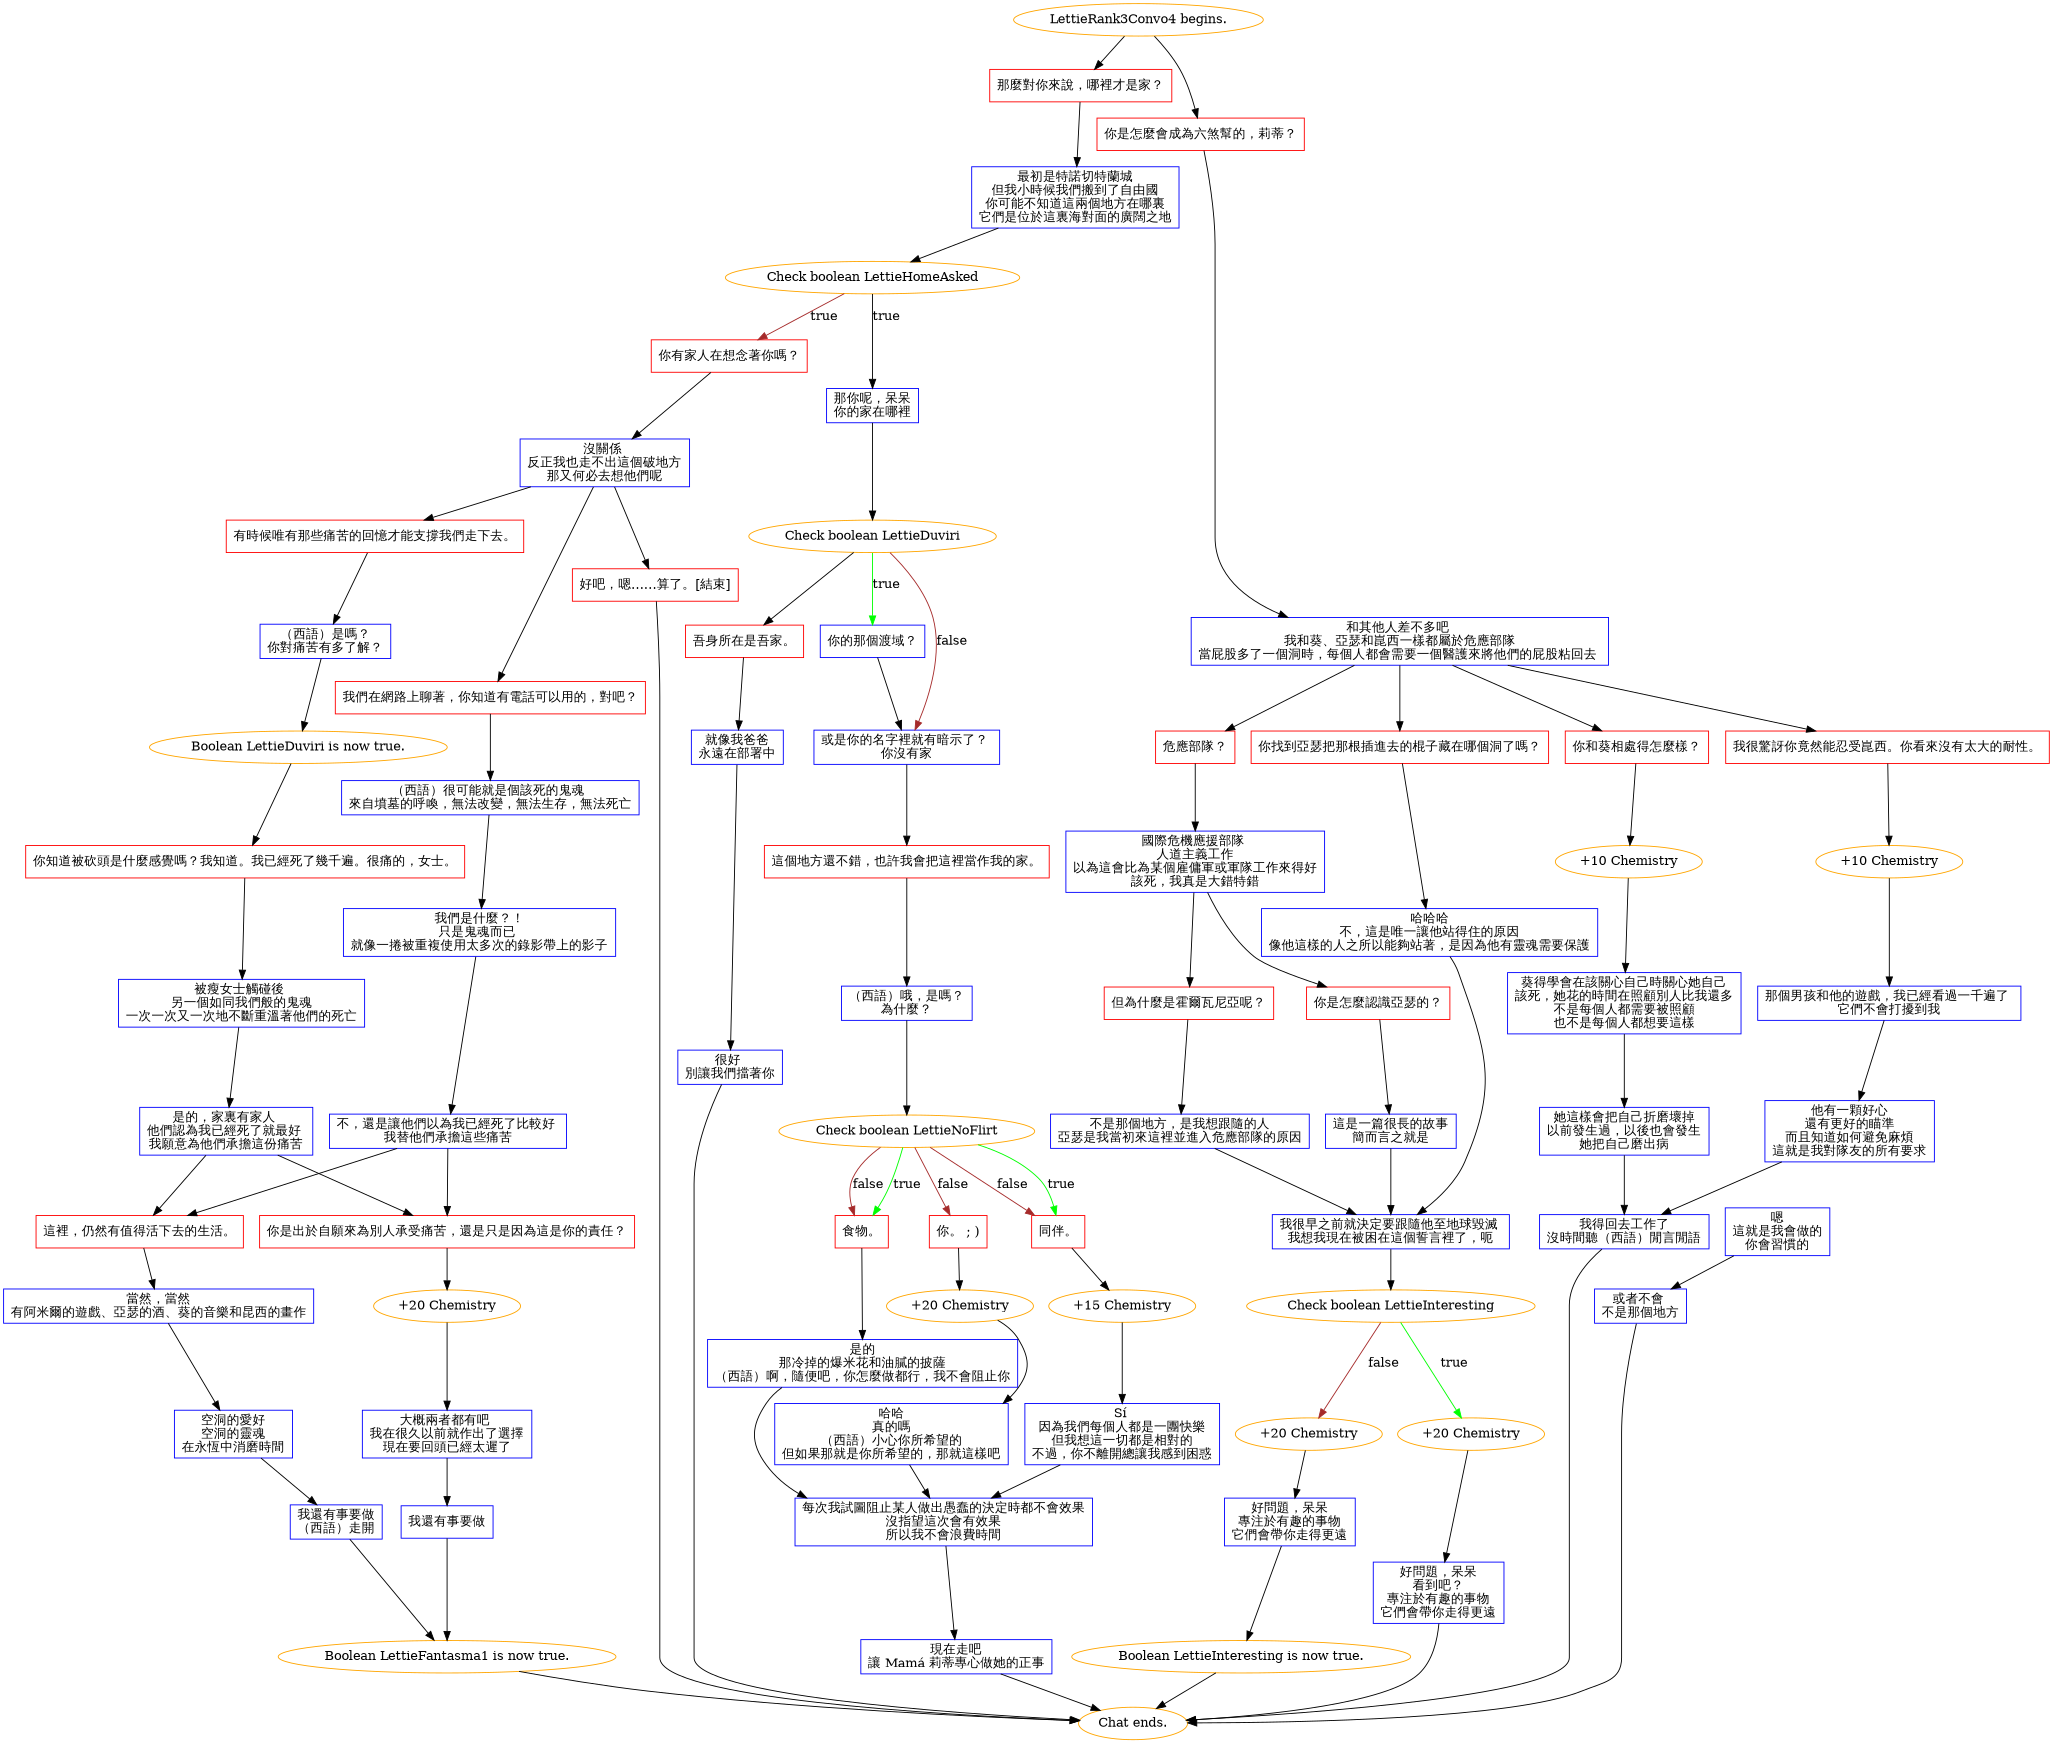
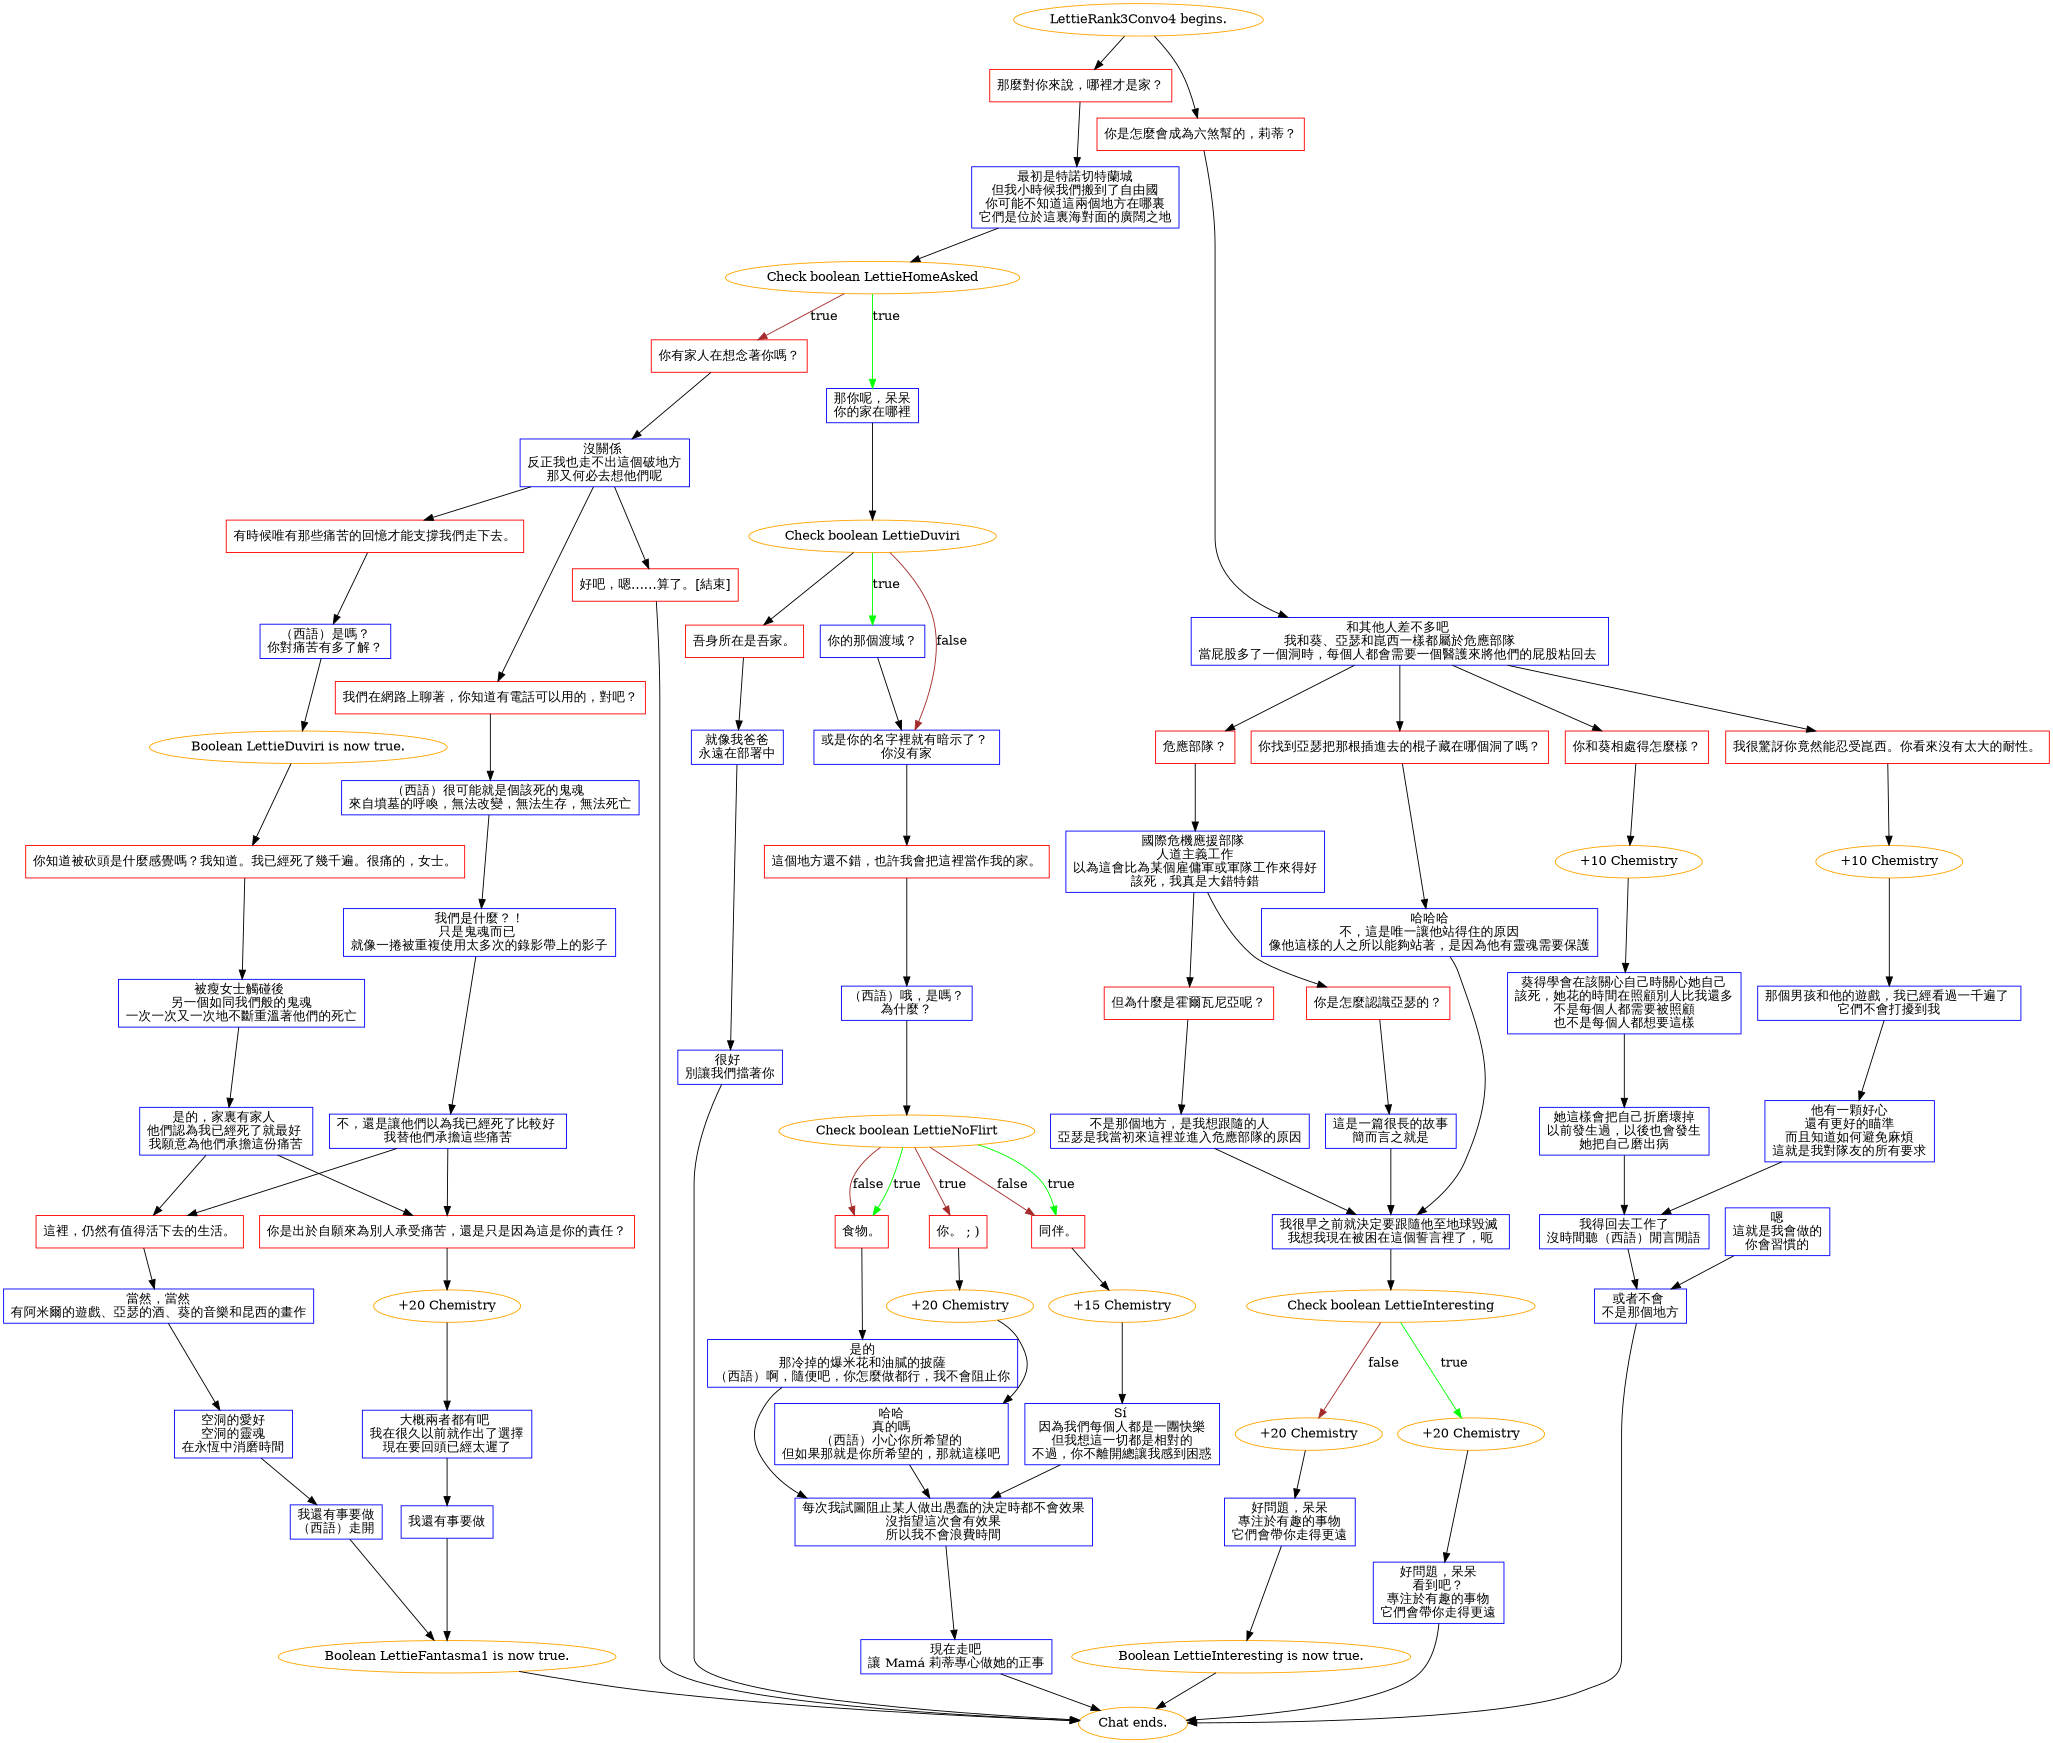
edge "Check boolean LettieHomeAsked" -> "那你呢，呆呆 你的家在哪裡": color black -> green
edge "Check boolean LettieNoFlirt" -> "你。 ; )": label "false" -> "true"
edge "我得回去工作了 沒時間聽（西語）閒言閒語" -> "Chat ends.": now "我得回去工作了 沒時間聽（西語）閒言閒語" -> "或者不會 不是那個地方"
